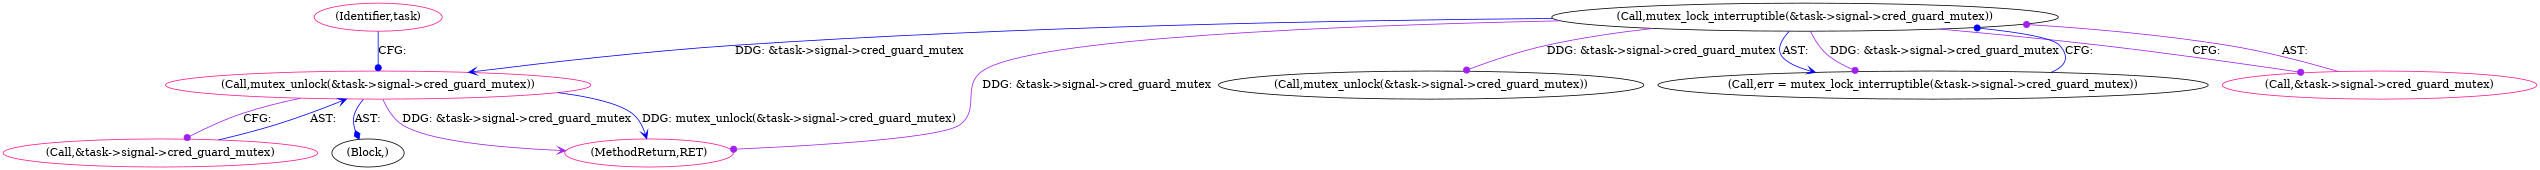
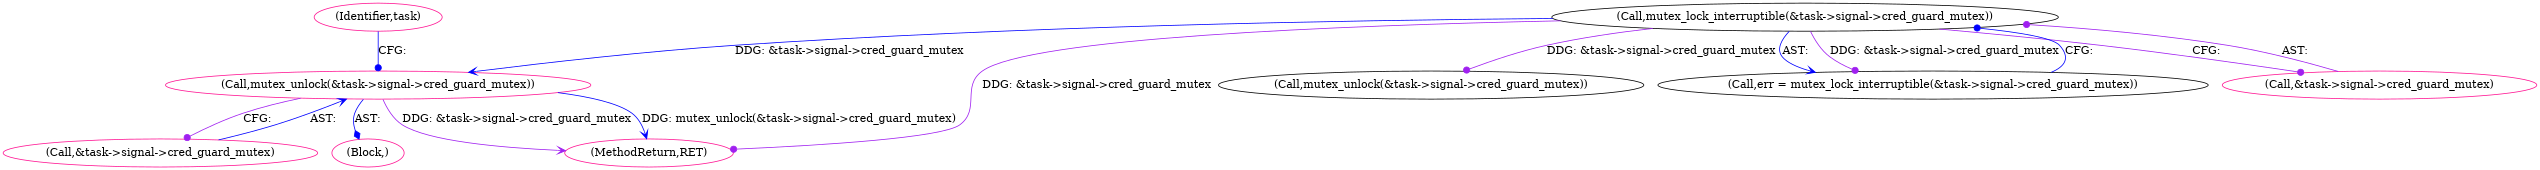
node "(Block,)": color black -> deeppink
